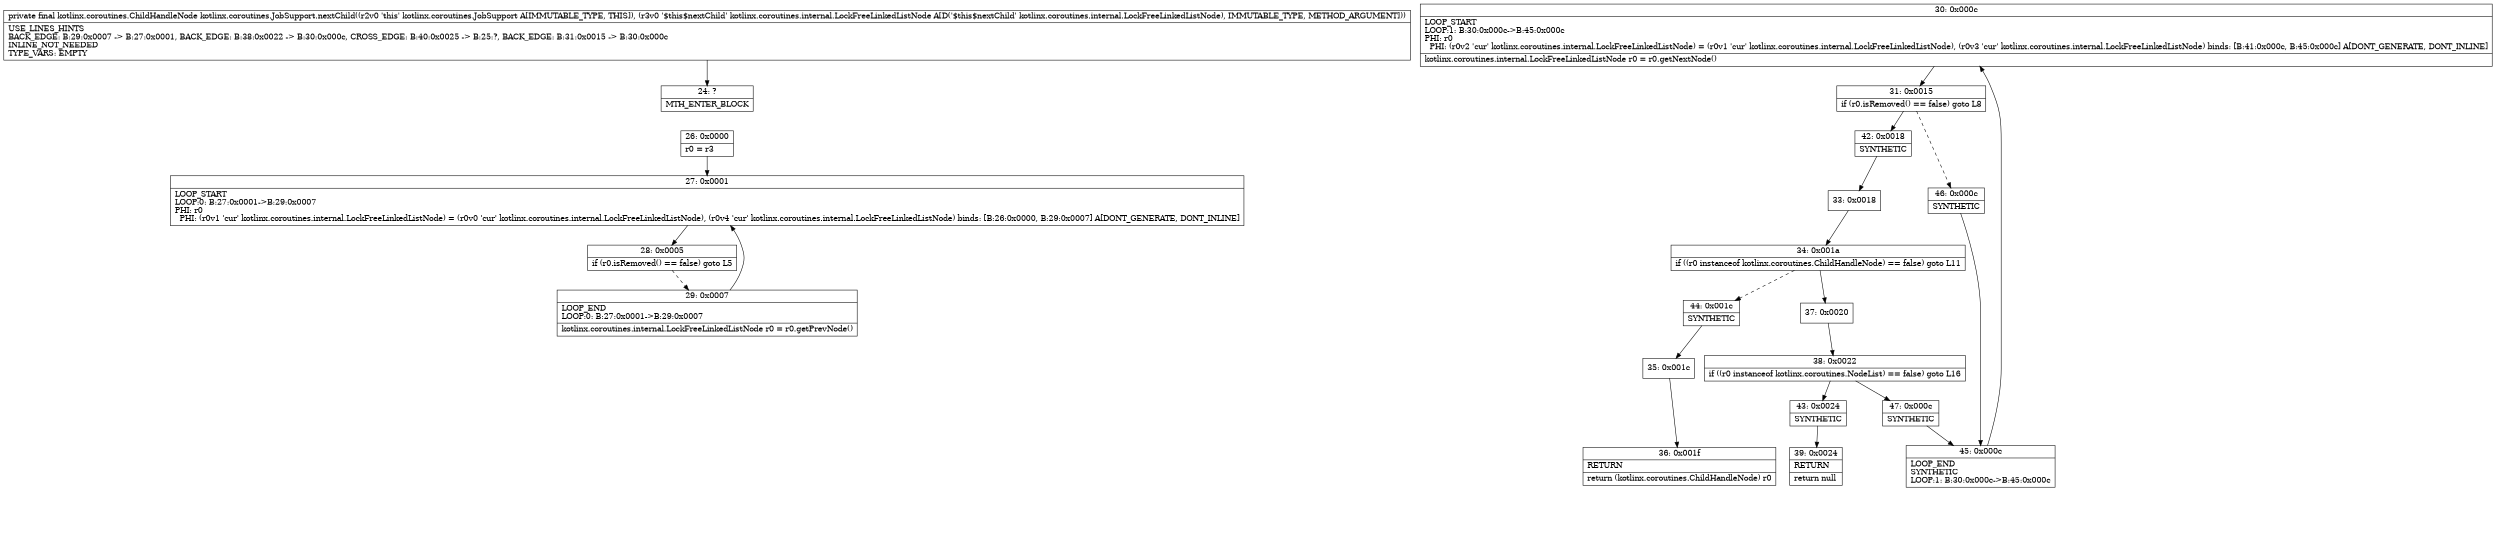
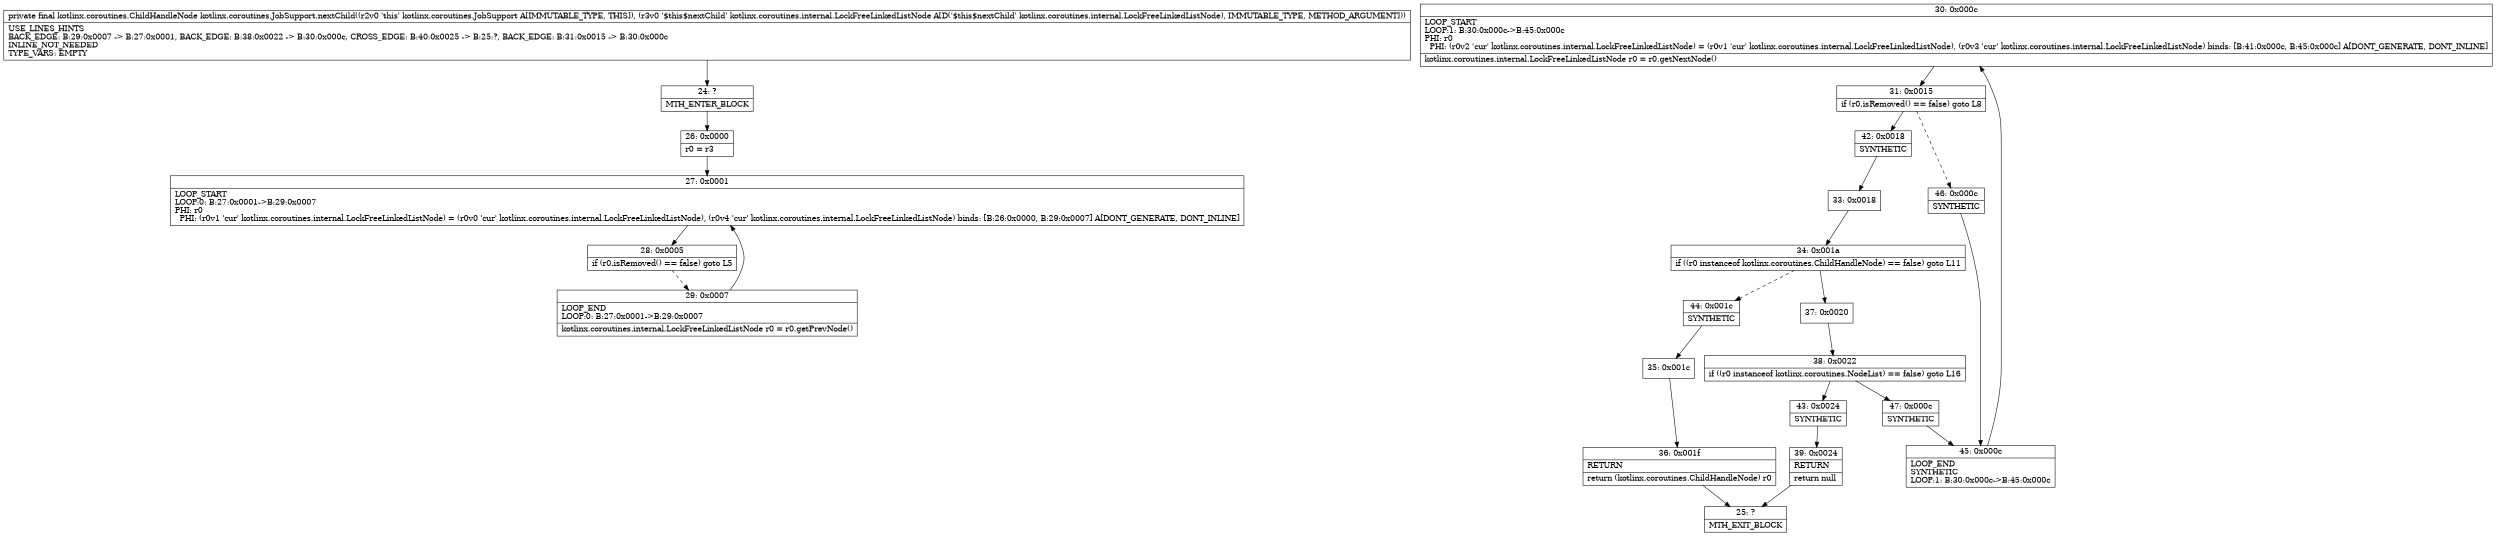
edge "24: ?" -> "26: 0x0000": added
node "25: ?": added
